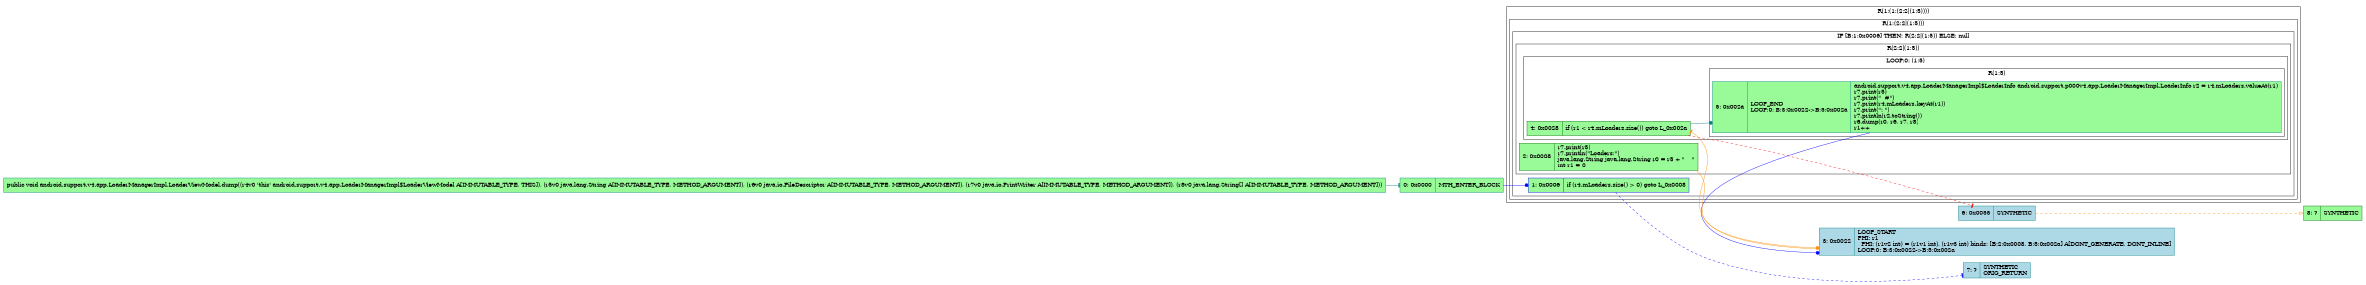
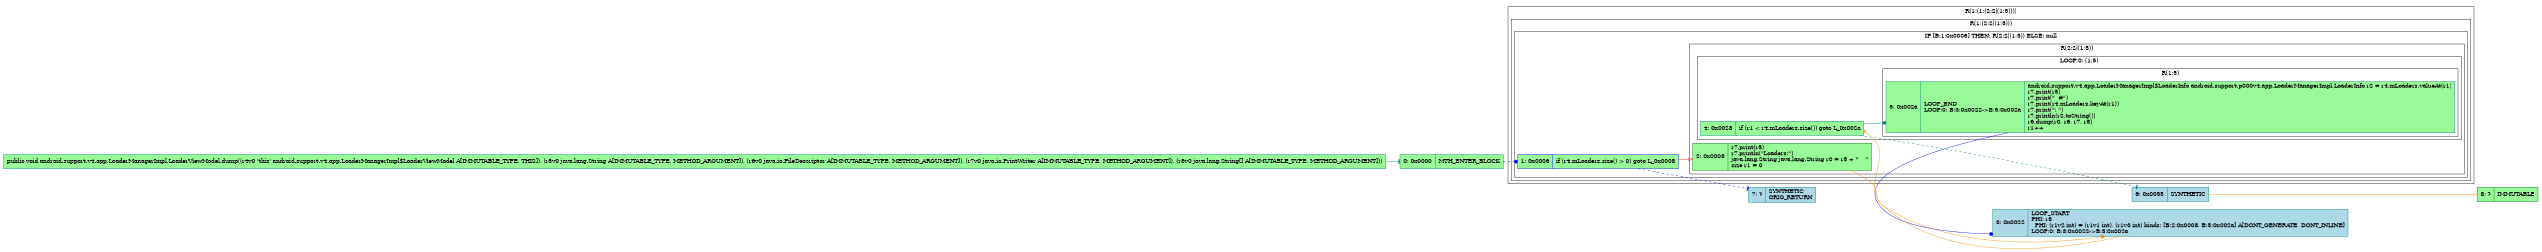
node "4: 0x0028": color darkgreen -> teal
edge "1: 0x0006" -> "2: 0x0008": added
node "2: 0x0008": text "int r1 = 0" -> "size r1 = 0"
edge "4: 0x0028" -> "6: 0x0055": color red -> teal
edge "0: 0x0000" -> "1: 0x0006": style solid -> dashed
edge "6: 0x0055" -> "8: ?": style dashed -> solid
node "8: ?": text "SYNTHETIC" -> "IMMUTABLE"
node "3: 0x0022": text "PHI: r1" -> "PHI: r5"
